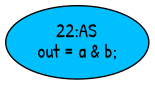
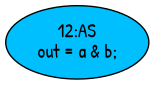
node "22:AS out = a & b;": label "22:AS out = a & b;" -> "12:AS out = a & b;"
